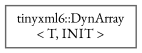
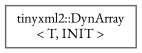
node "tinyxml6::DynArray < T, INIT >": label "tinyxml6::DynArray < T, INIT >" -> "tinyxml2::DynArray < T, INIT >"
